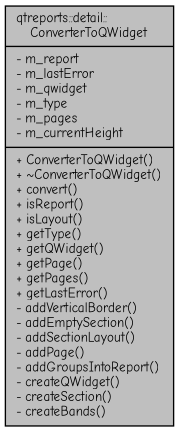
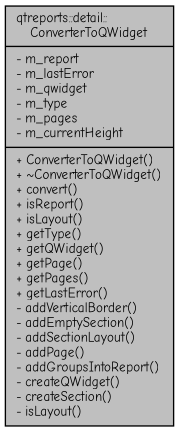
node "qtreports::detail::": text "- createBands()" -> "- isLayout()"
